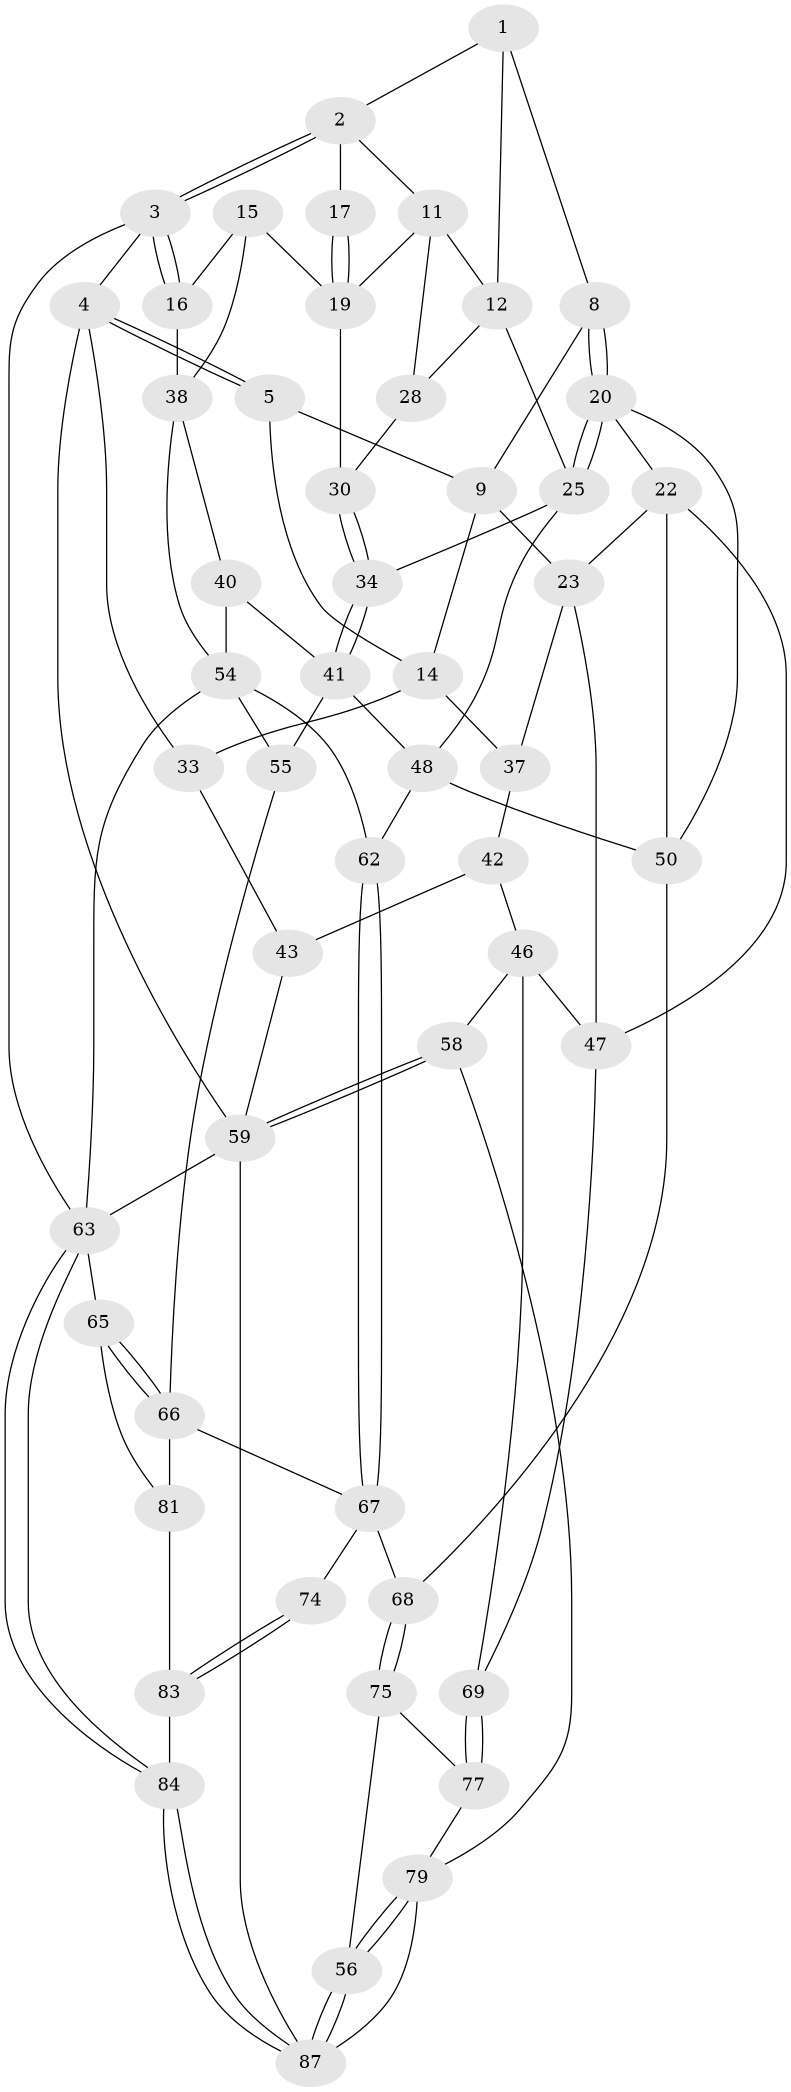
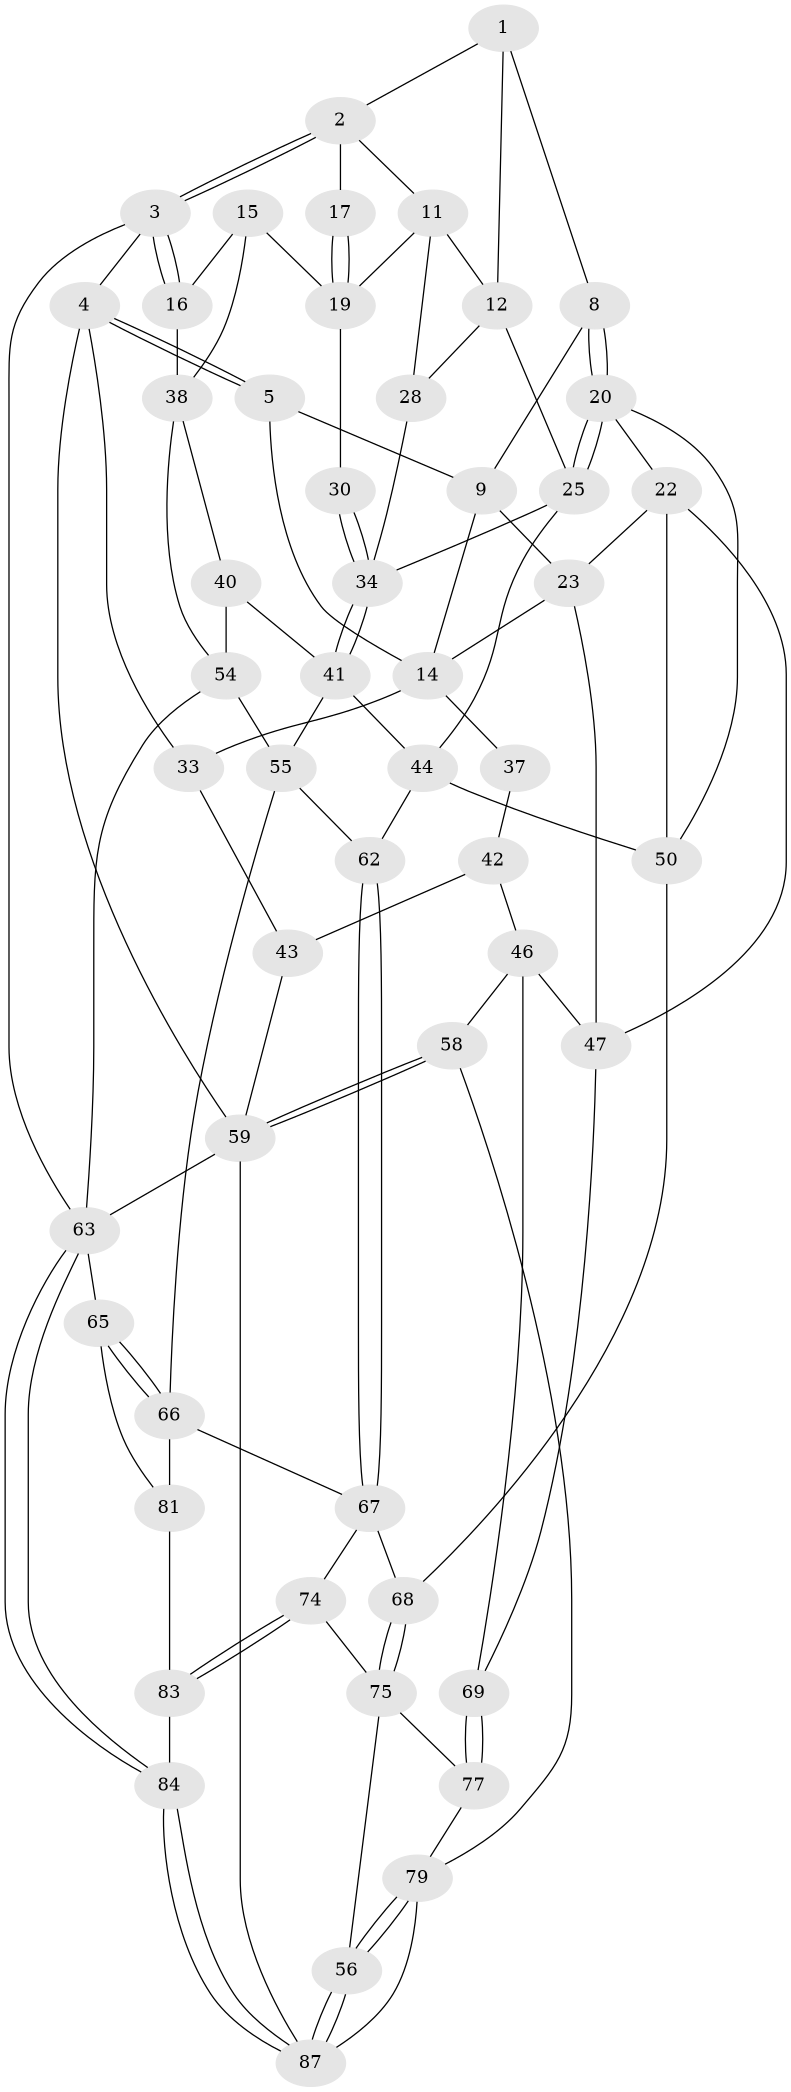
edge "28" -- "30": now "28" -- "34"
edge "23" -- "37": now "23" -- "14"
edge "54" -- "62": now "55" -- "62"
node "48": label "48" -> "44"
edge "74" -- "75": added
